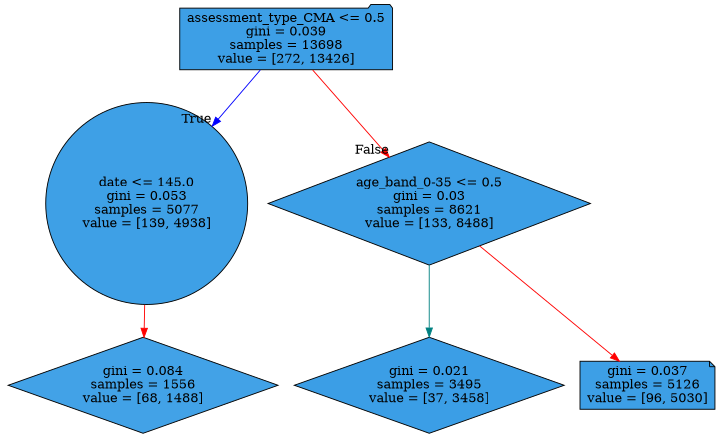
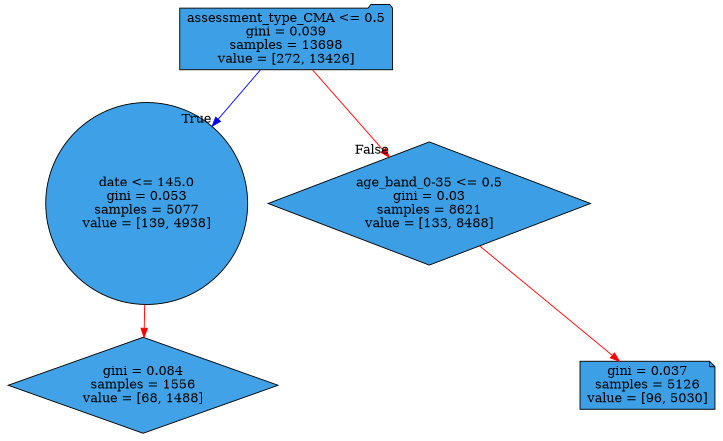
node "gini = 0.021 samples = 3495 value = [37, 3458]": removed
